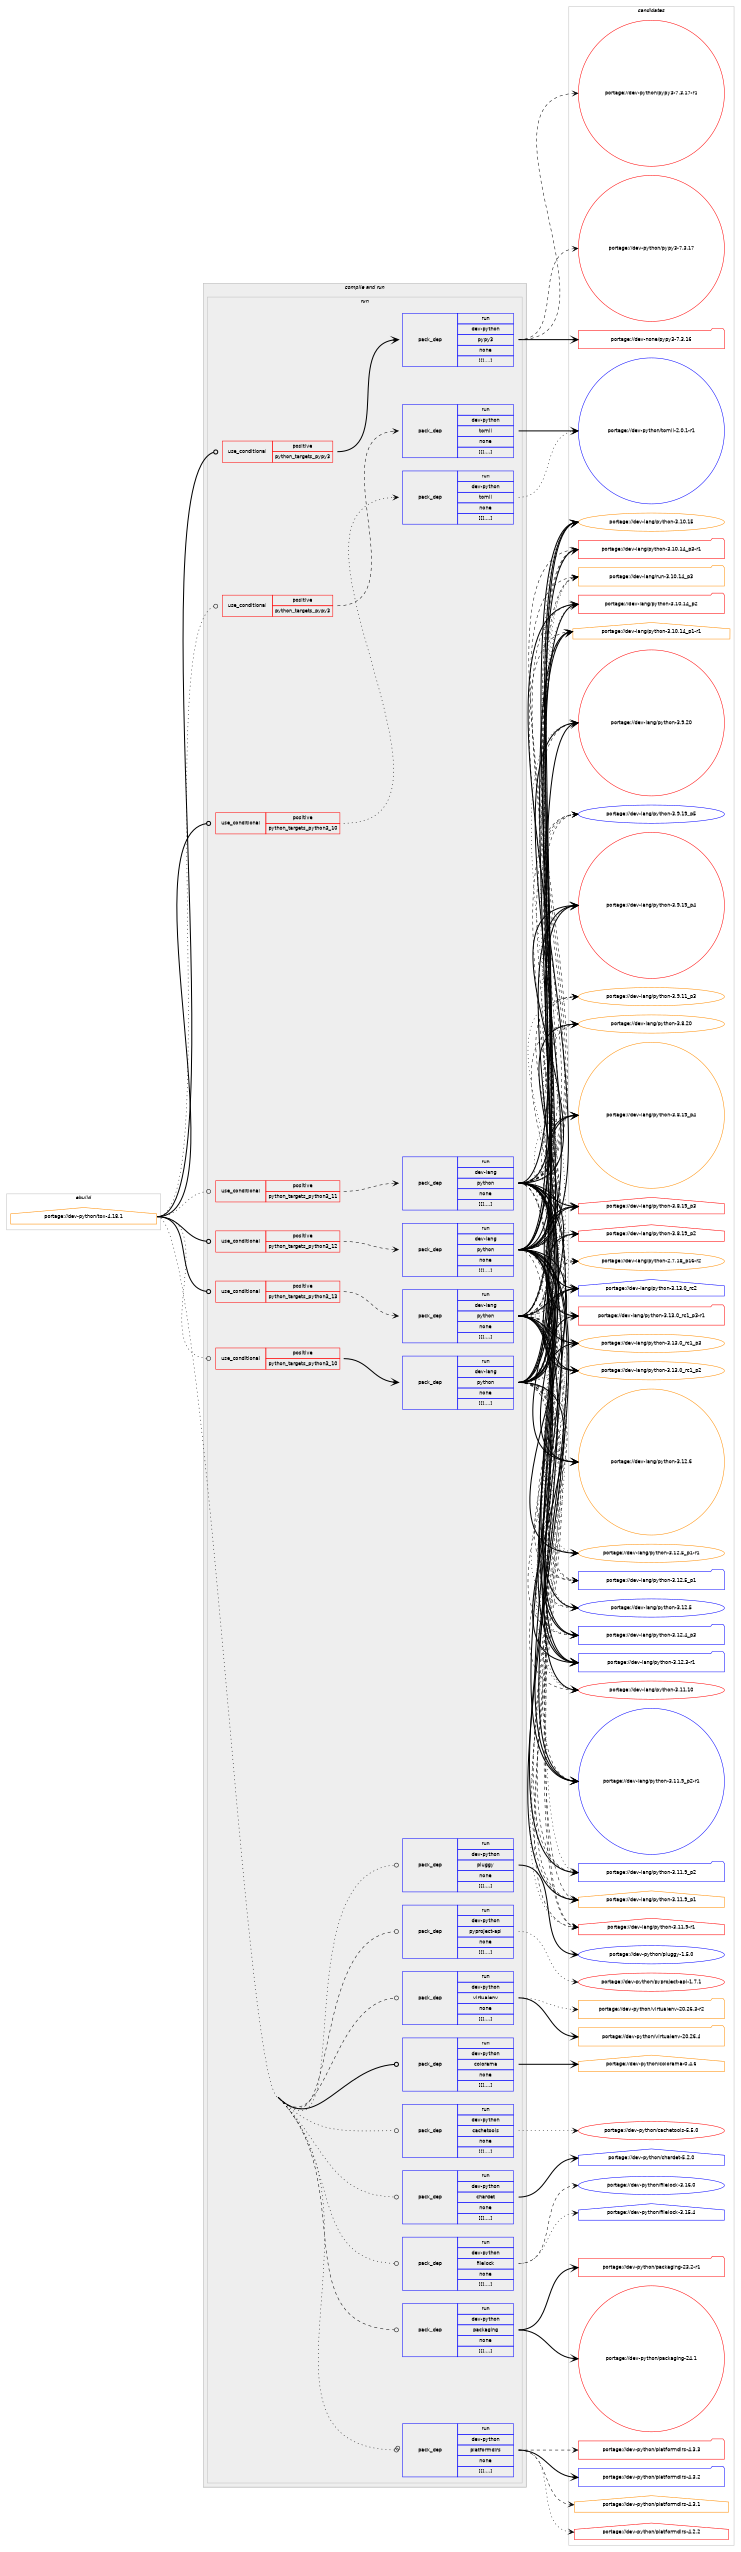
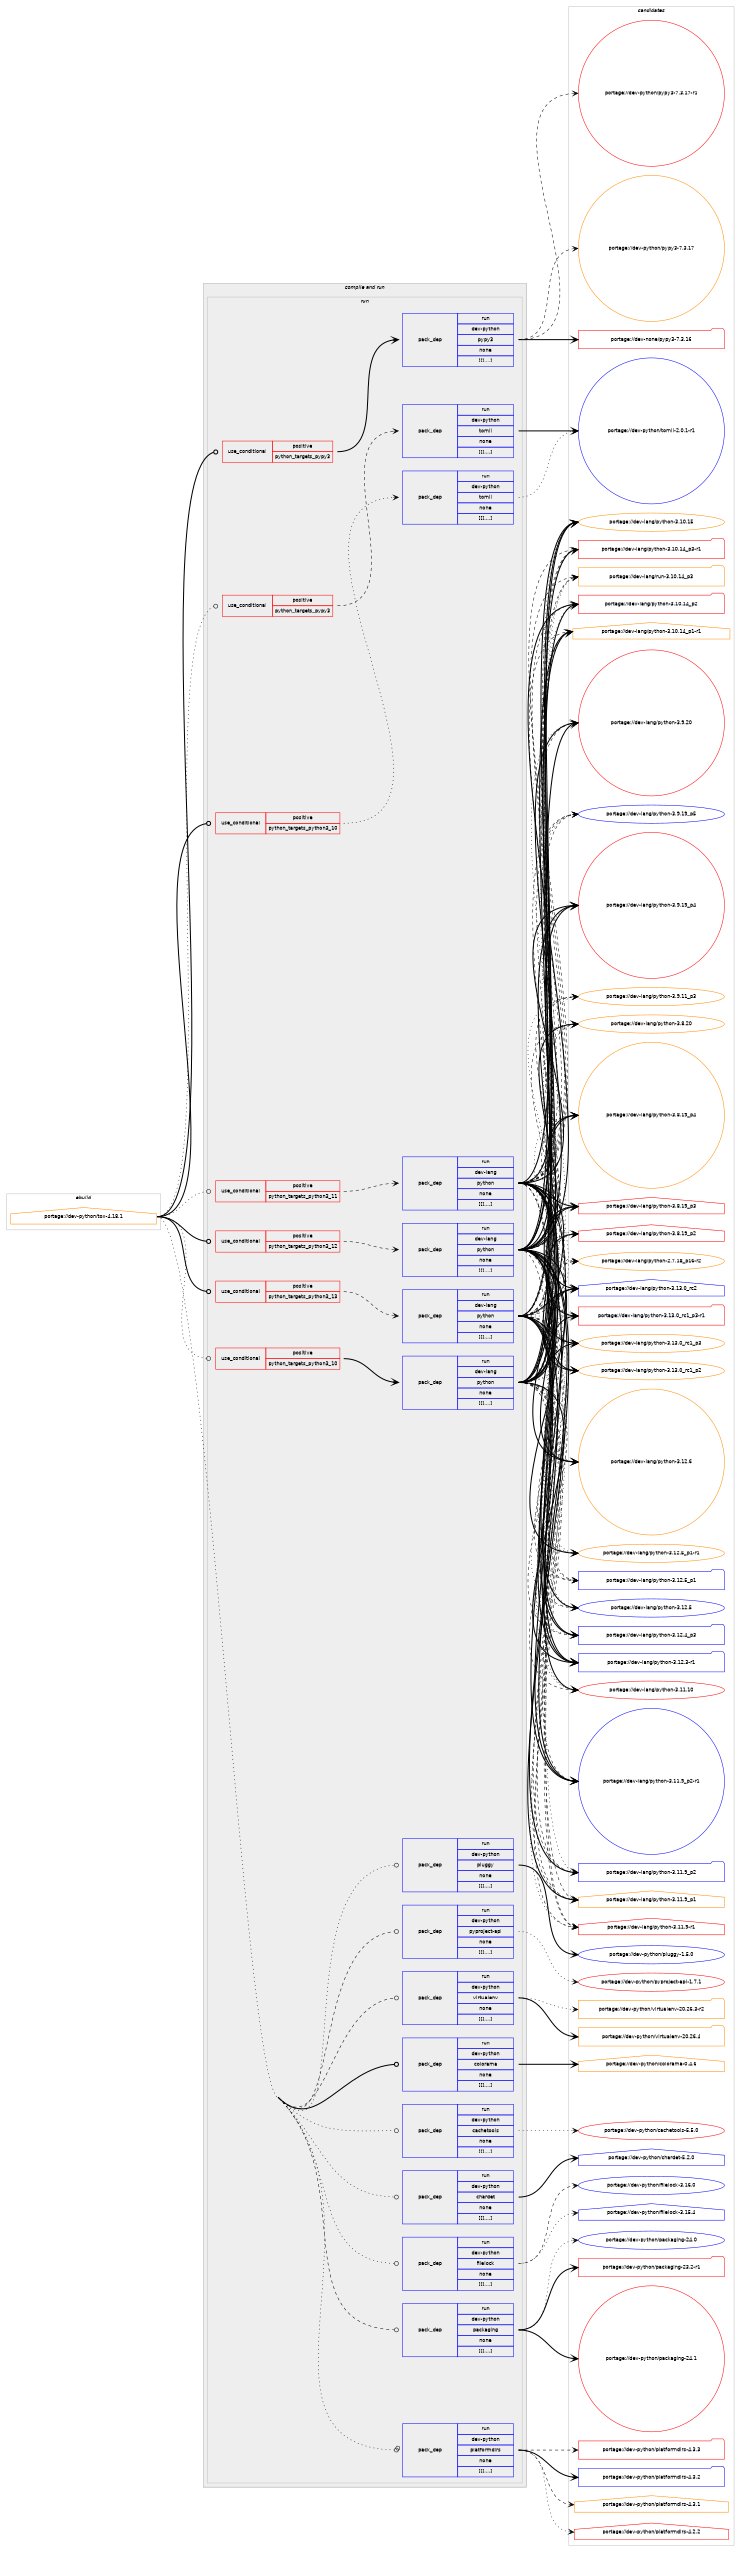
node "portage://dev-python/pypy3-7.3.17": color red -> darkorange
node "portage://dev-python/packaging-24.0": added
